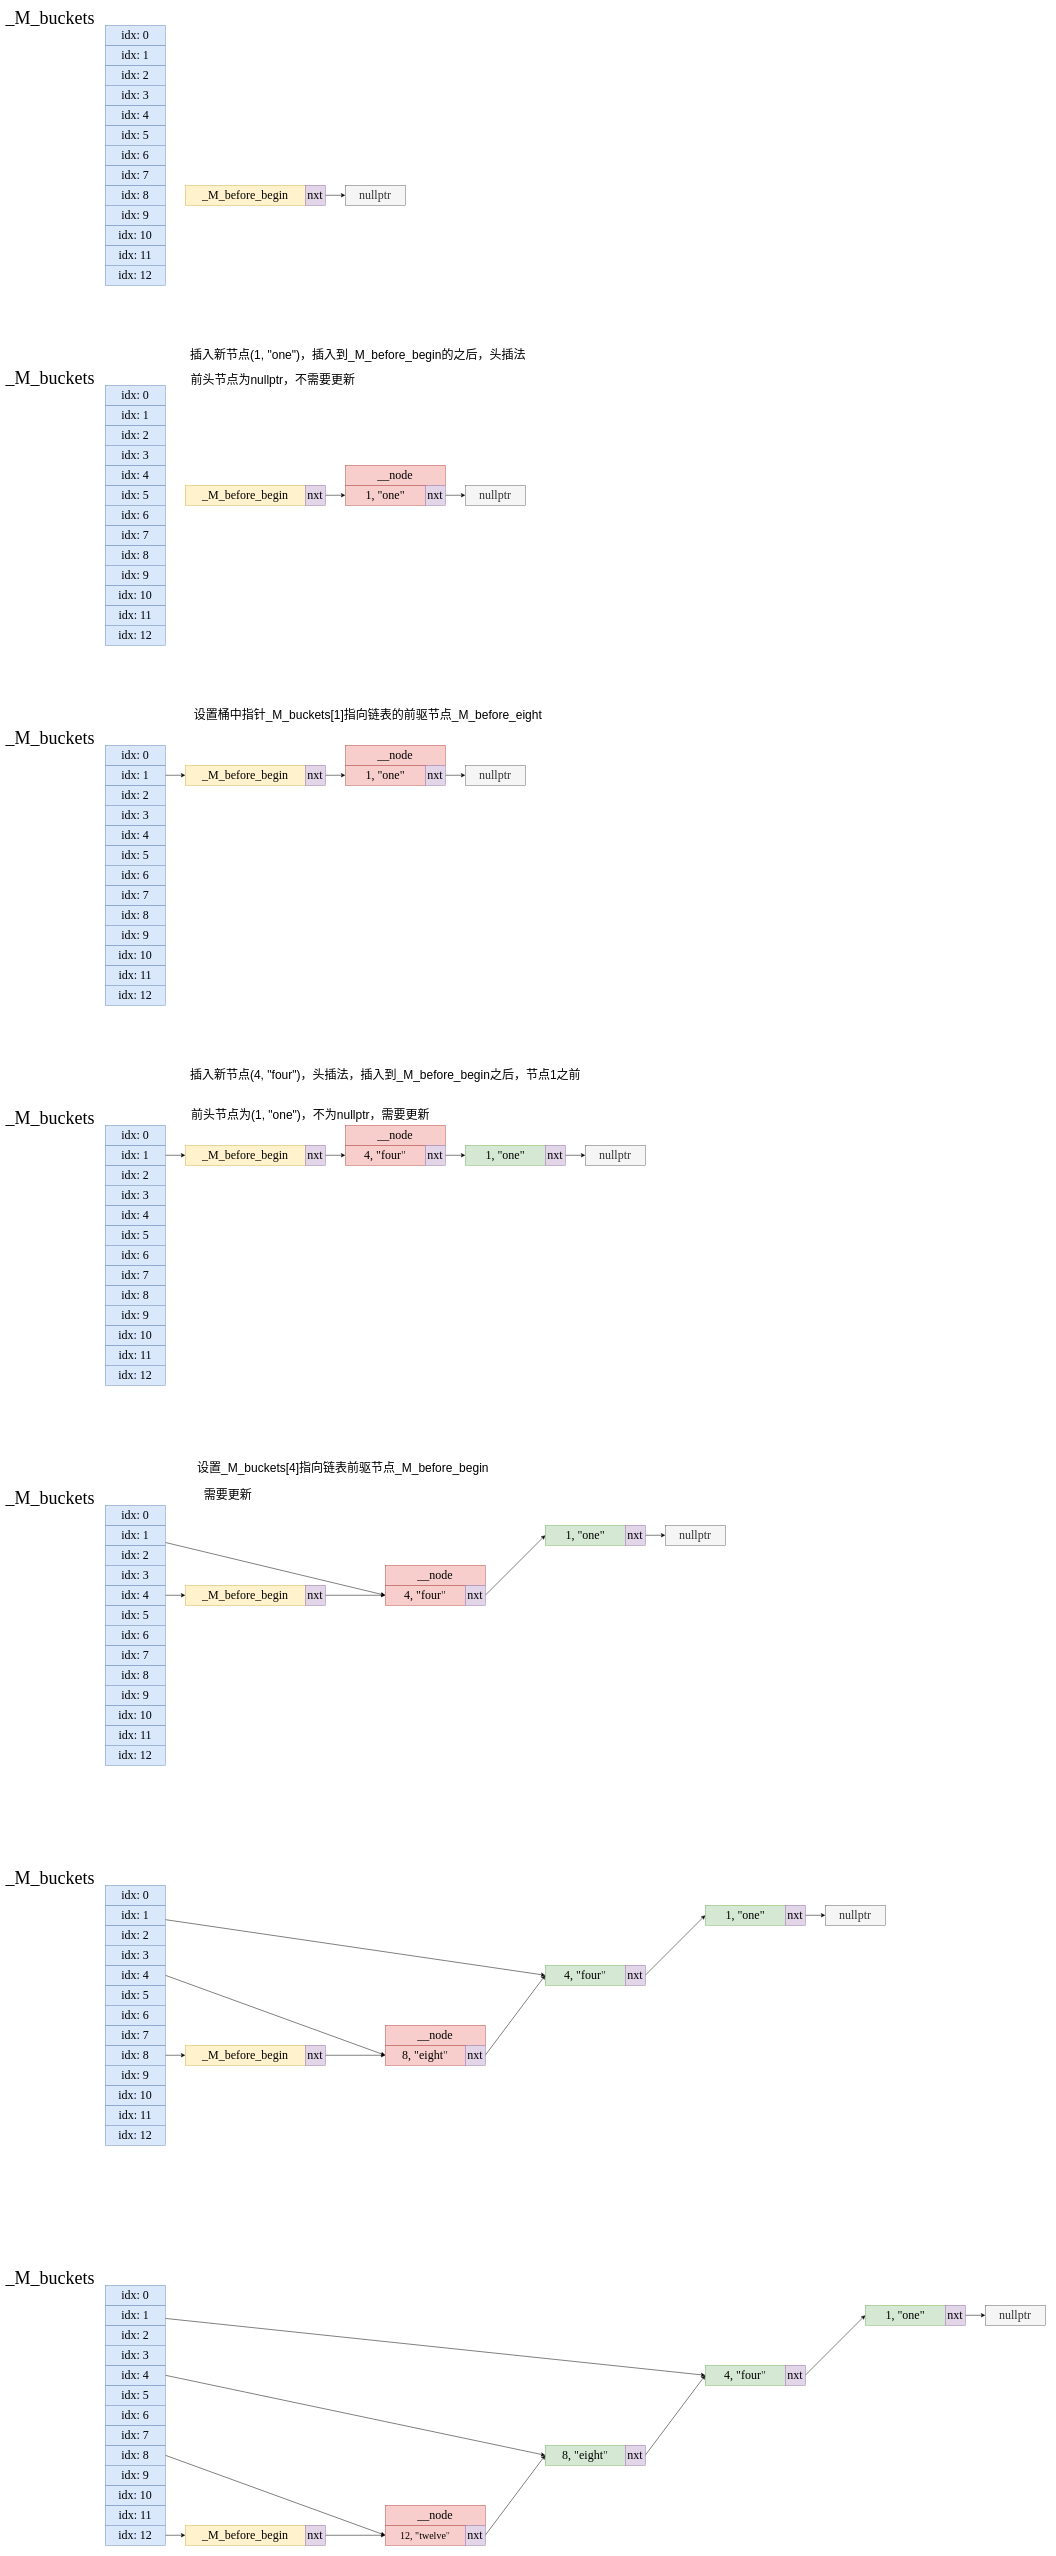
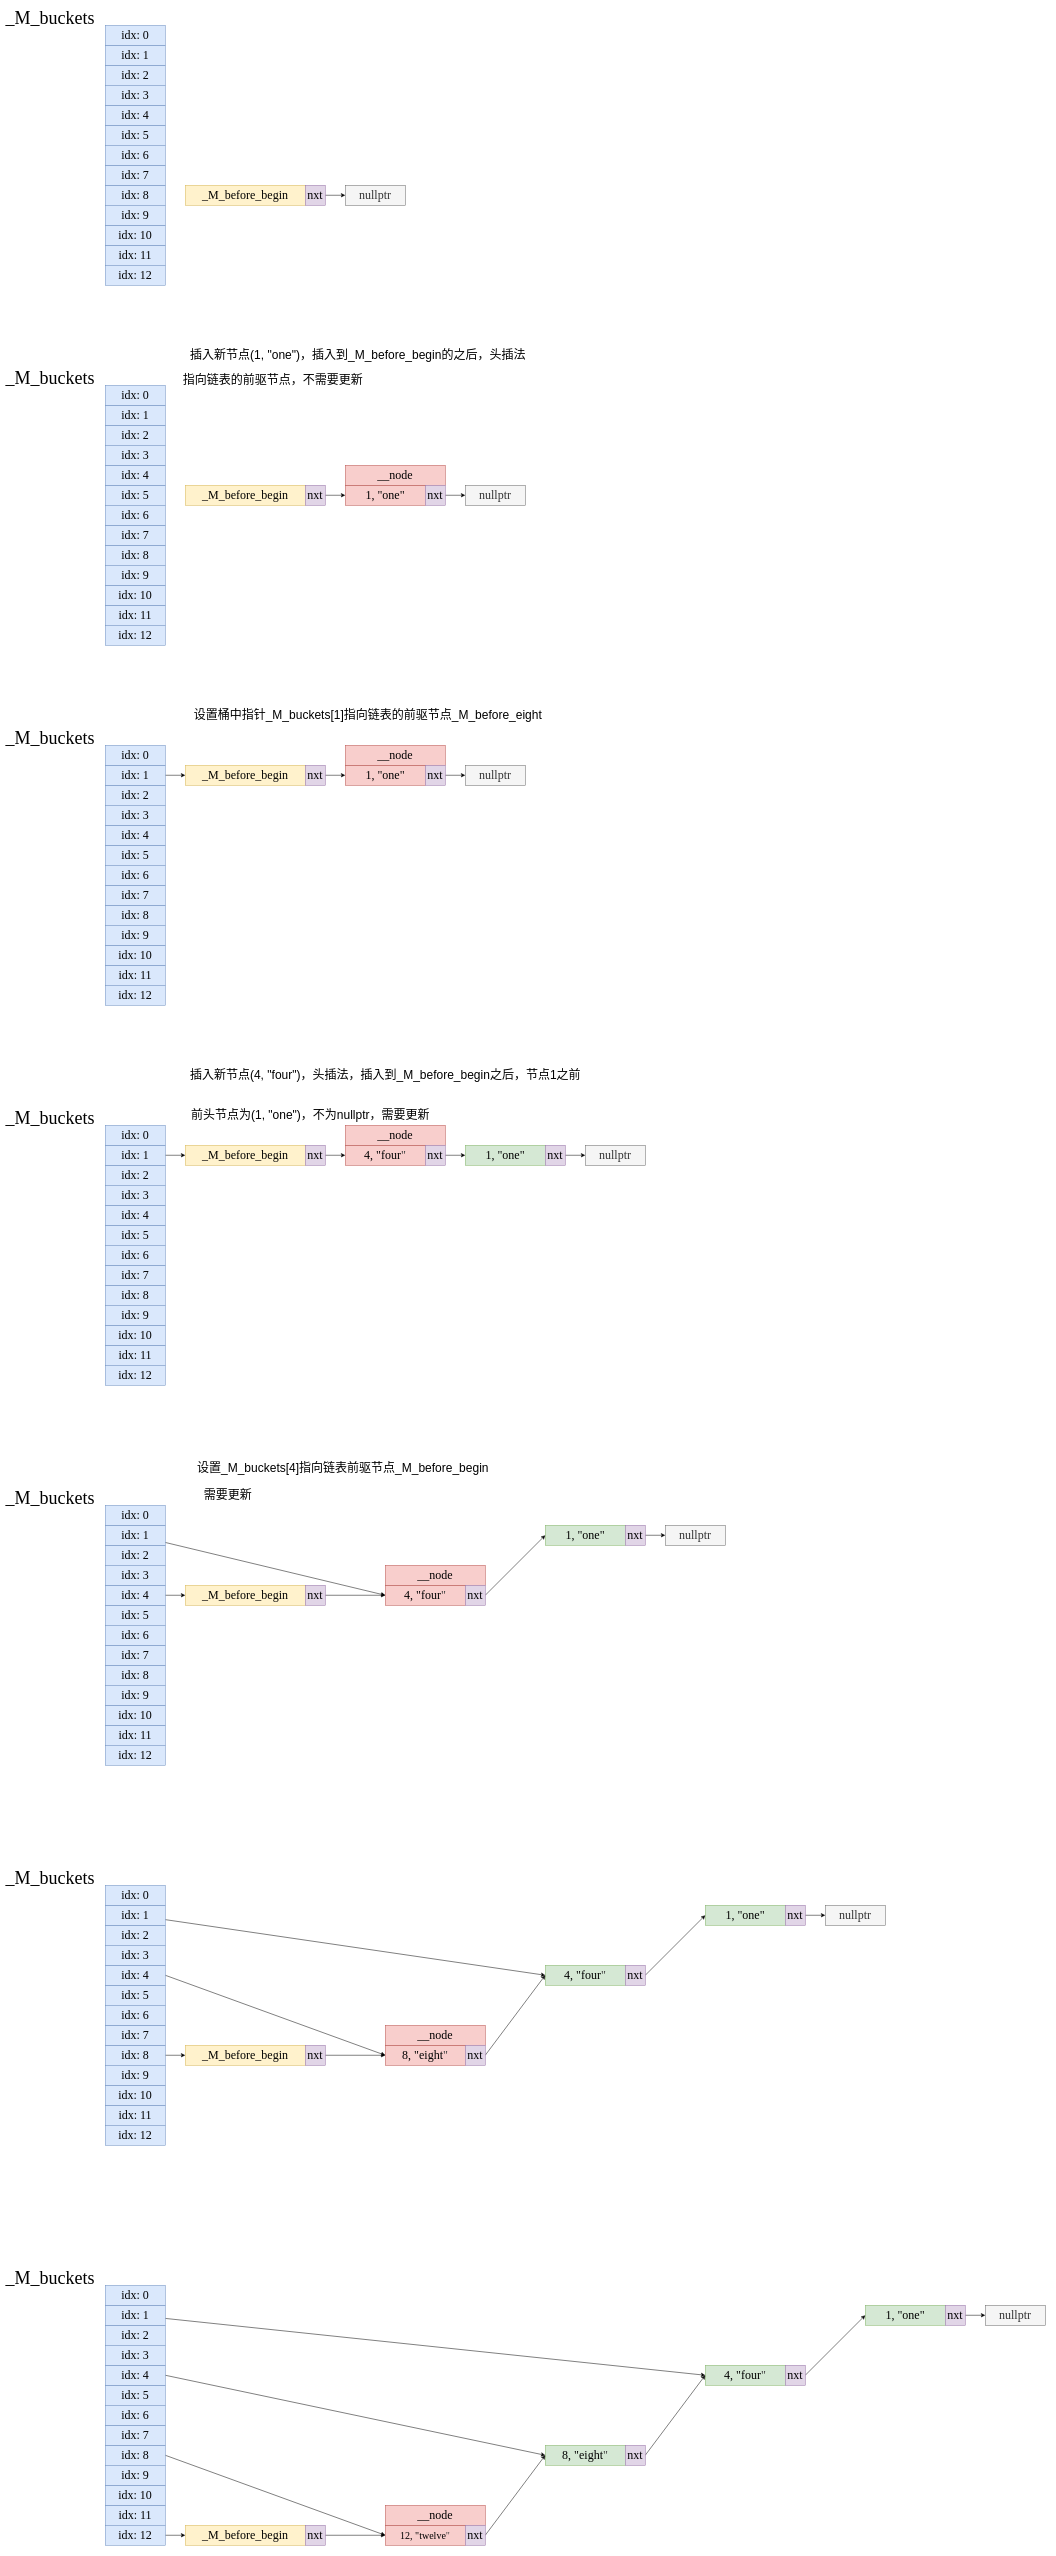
node "前头节点为nullptr，不需要更新": label "前头节点为nullptr，不需要更新" -> "指向链表的前驱节点，不需要更新"
